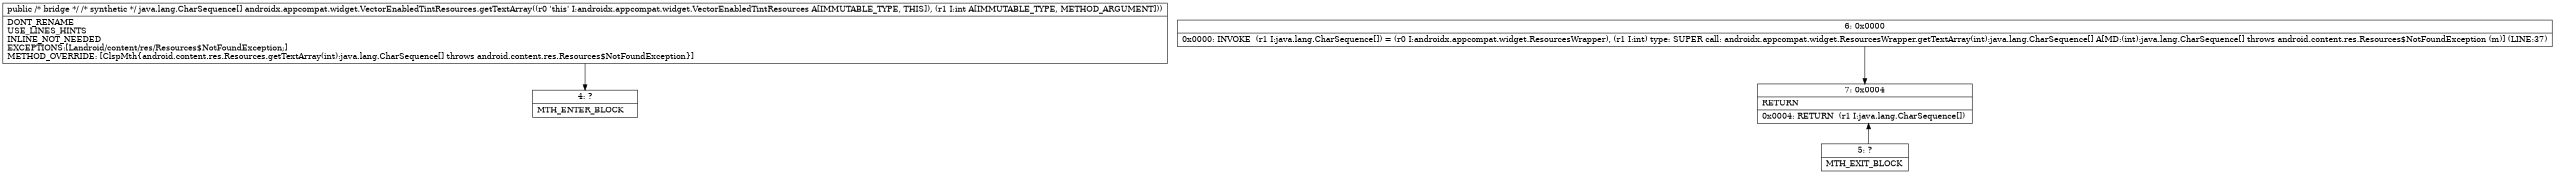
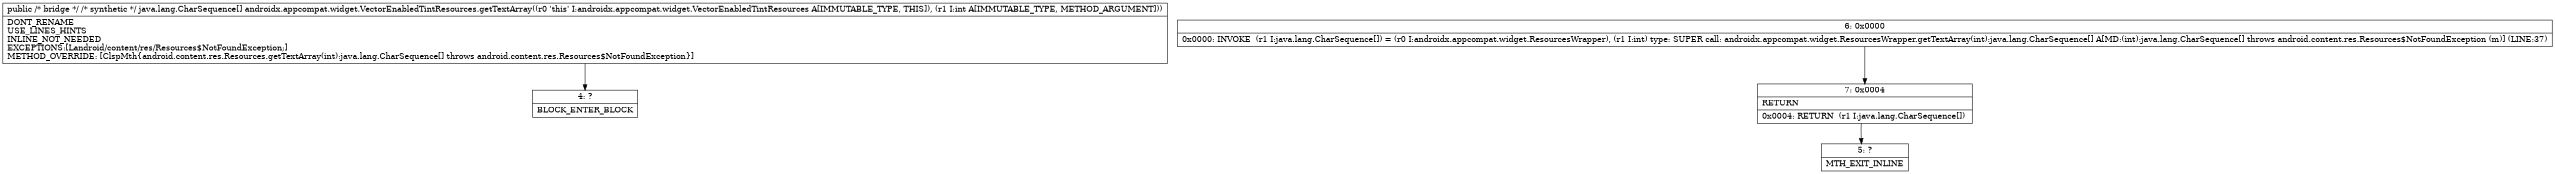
node "4: ?": text "MTH_ENTER_BLOCK" -> "BLOCK_ENTER_BLOCK"
edge "5: ?" -> "7: 0x0004": reversed
node "5: ?": text "MTH_EXIT_BLOCK" -> "MTH_EXIT_INLINE"
